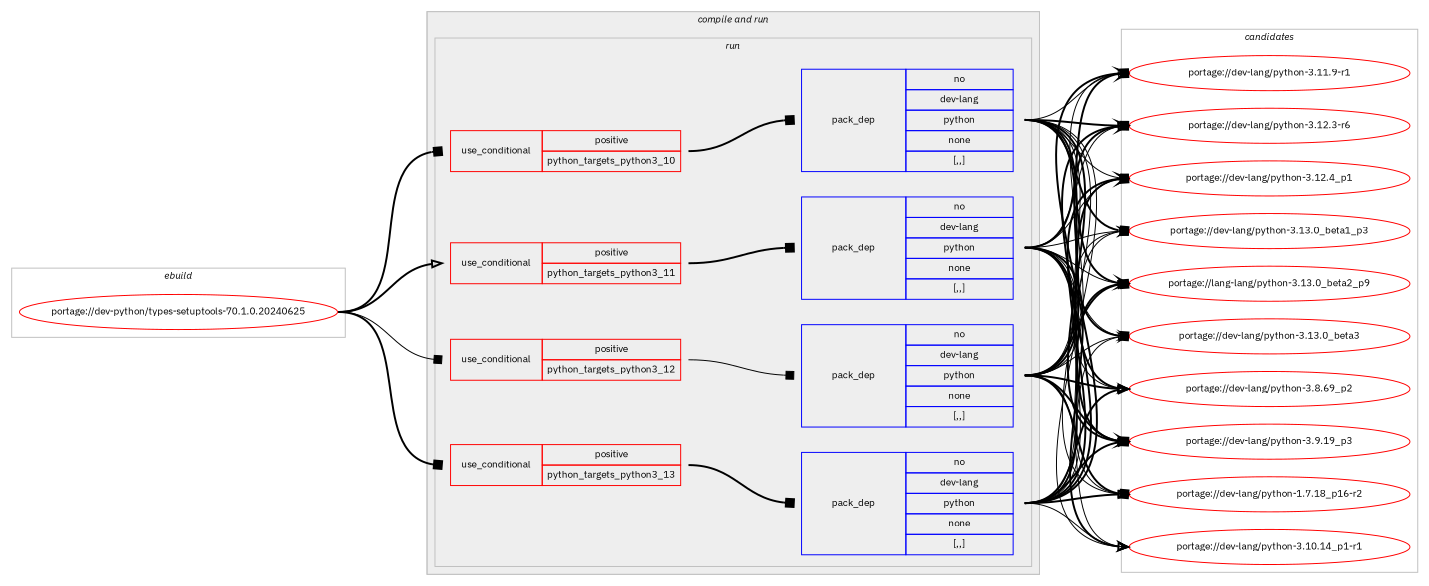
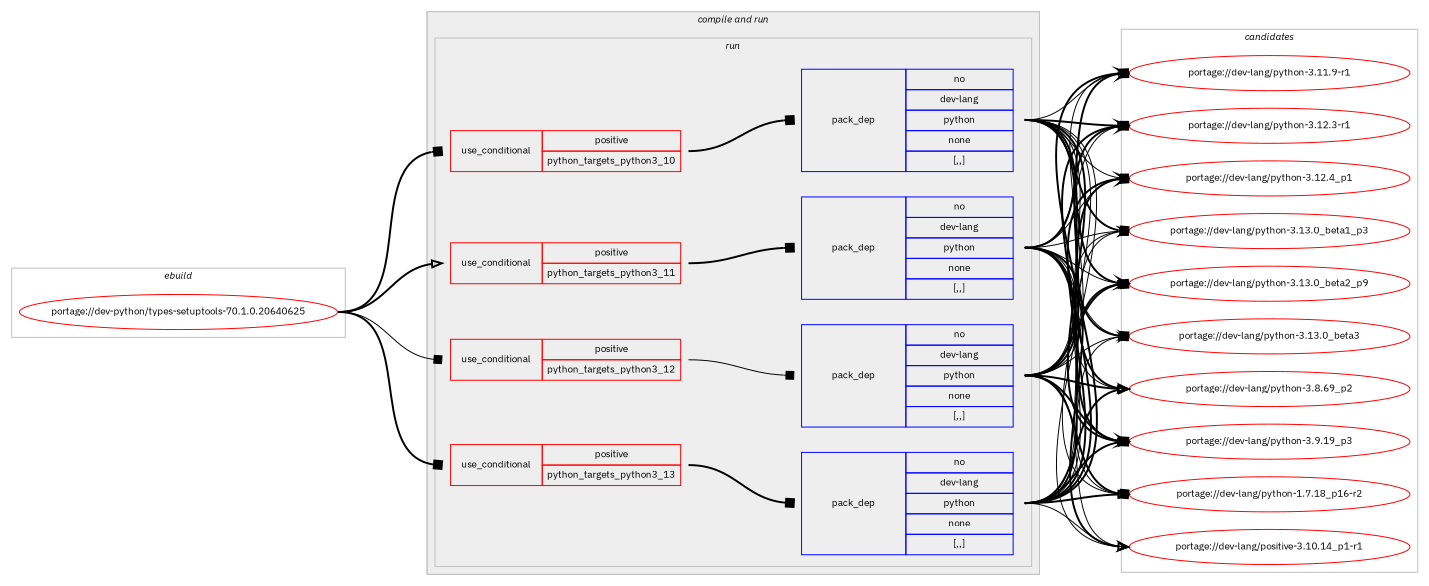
node "portage://dev-lang/python-3.12.3-r6": label "portage://dev-lang/python-3.12.3-r6" -> "portage://dev-lang/python-3.12.3-r1"
node "portage://lang-lang/python-3.13.0_beta2_p9": label "portage://lang-lang/python-3.13.0_beta2_p9" -> "portage://dev-lang/python-3.13.0_beta2_p9"
node "portage://dev-python/types-setuptools-70.1.0.20240625": label "portage://dev-python/types-setuptools-70.1.0.20240625" -> "portage://dev-python/types-setuptools-70.1.0.20640625"
node "portage://dev-lang/python-3.10.14_p1-r1": label "portage://dev-lang/python-3.10.14_p1-r1" -> "portage://dev-lang/positive-3.10.14_p1-r1"
